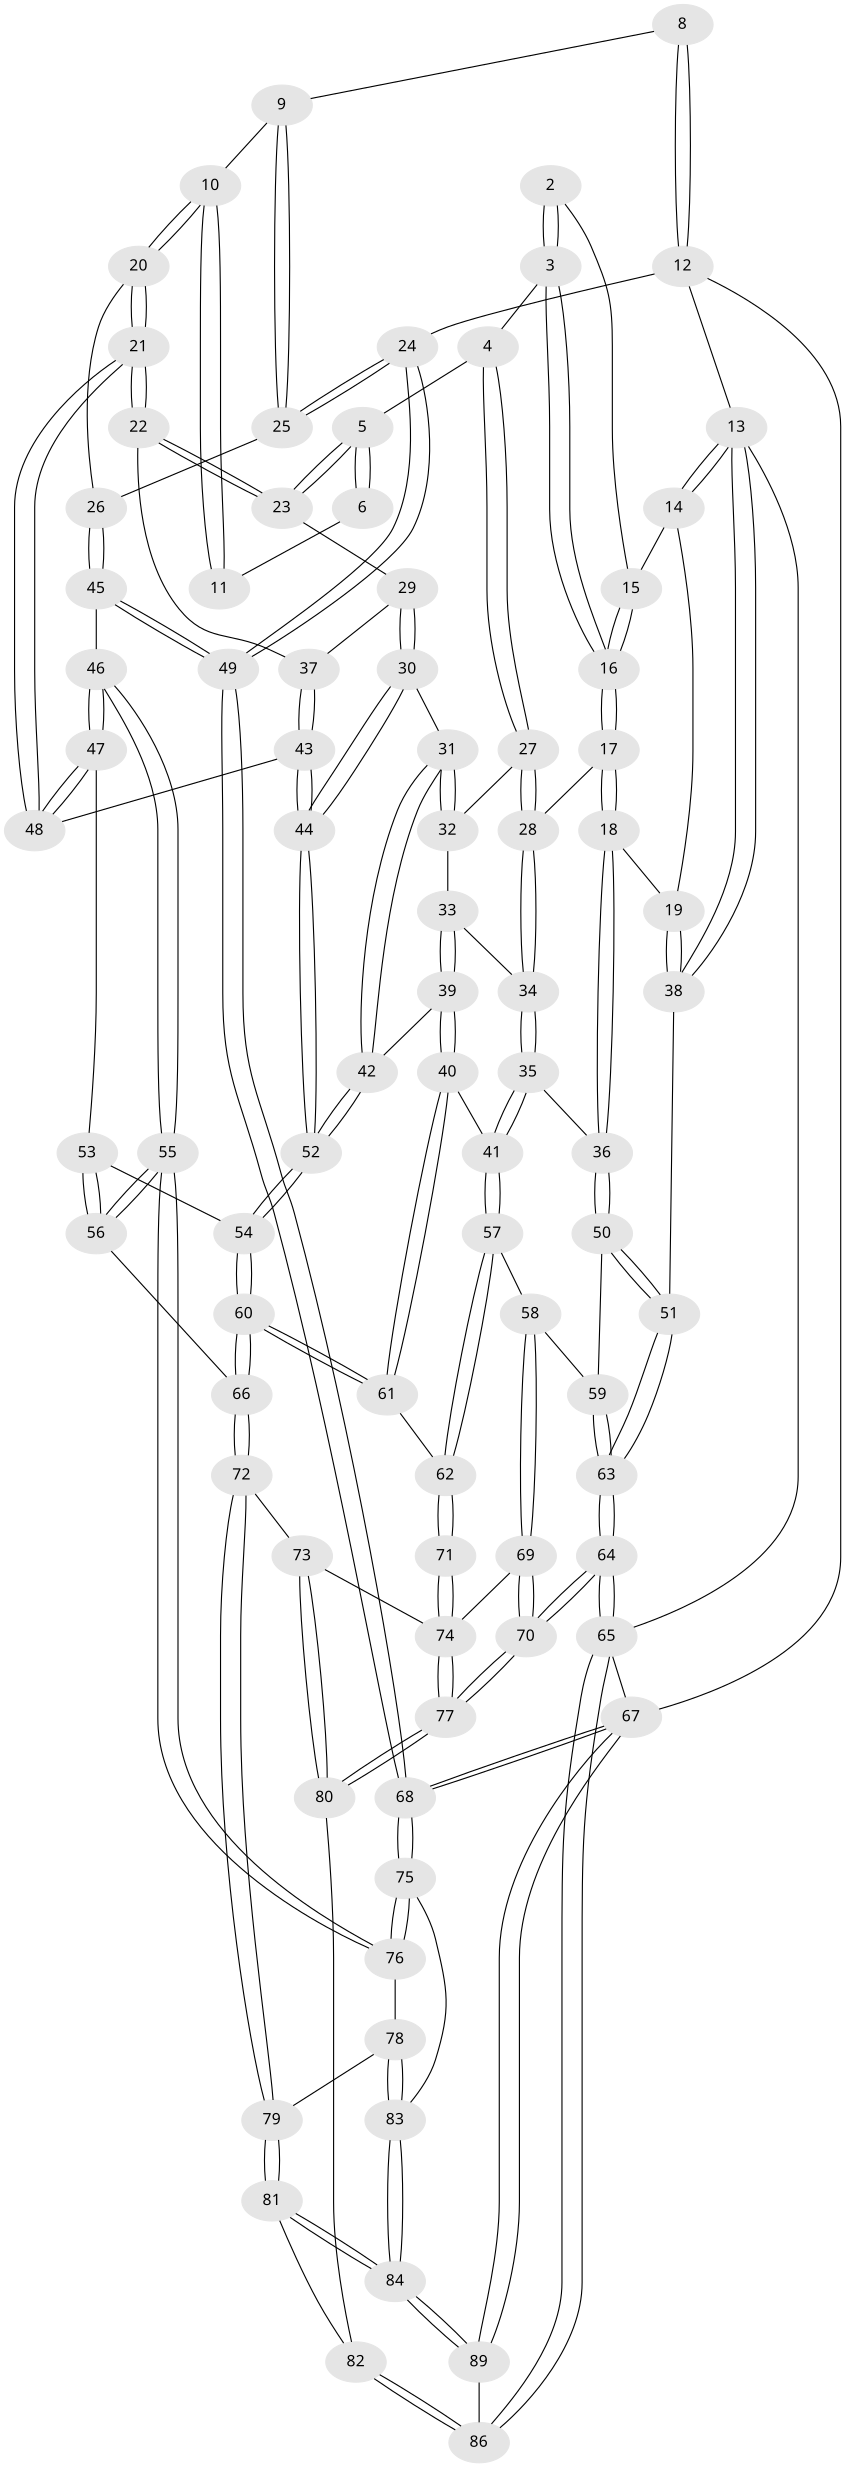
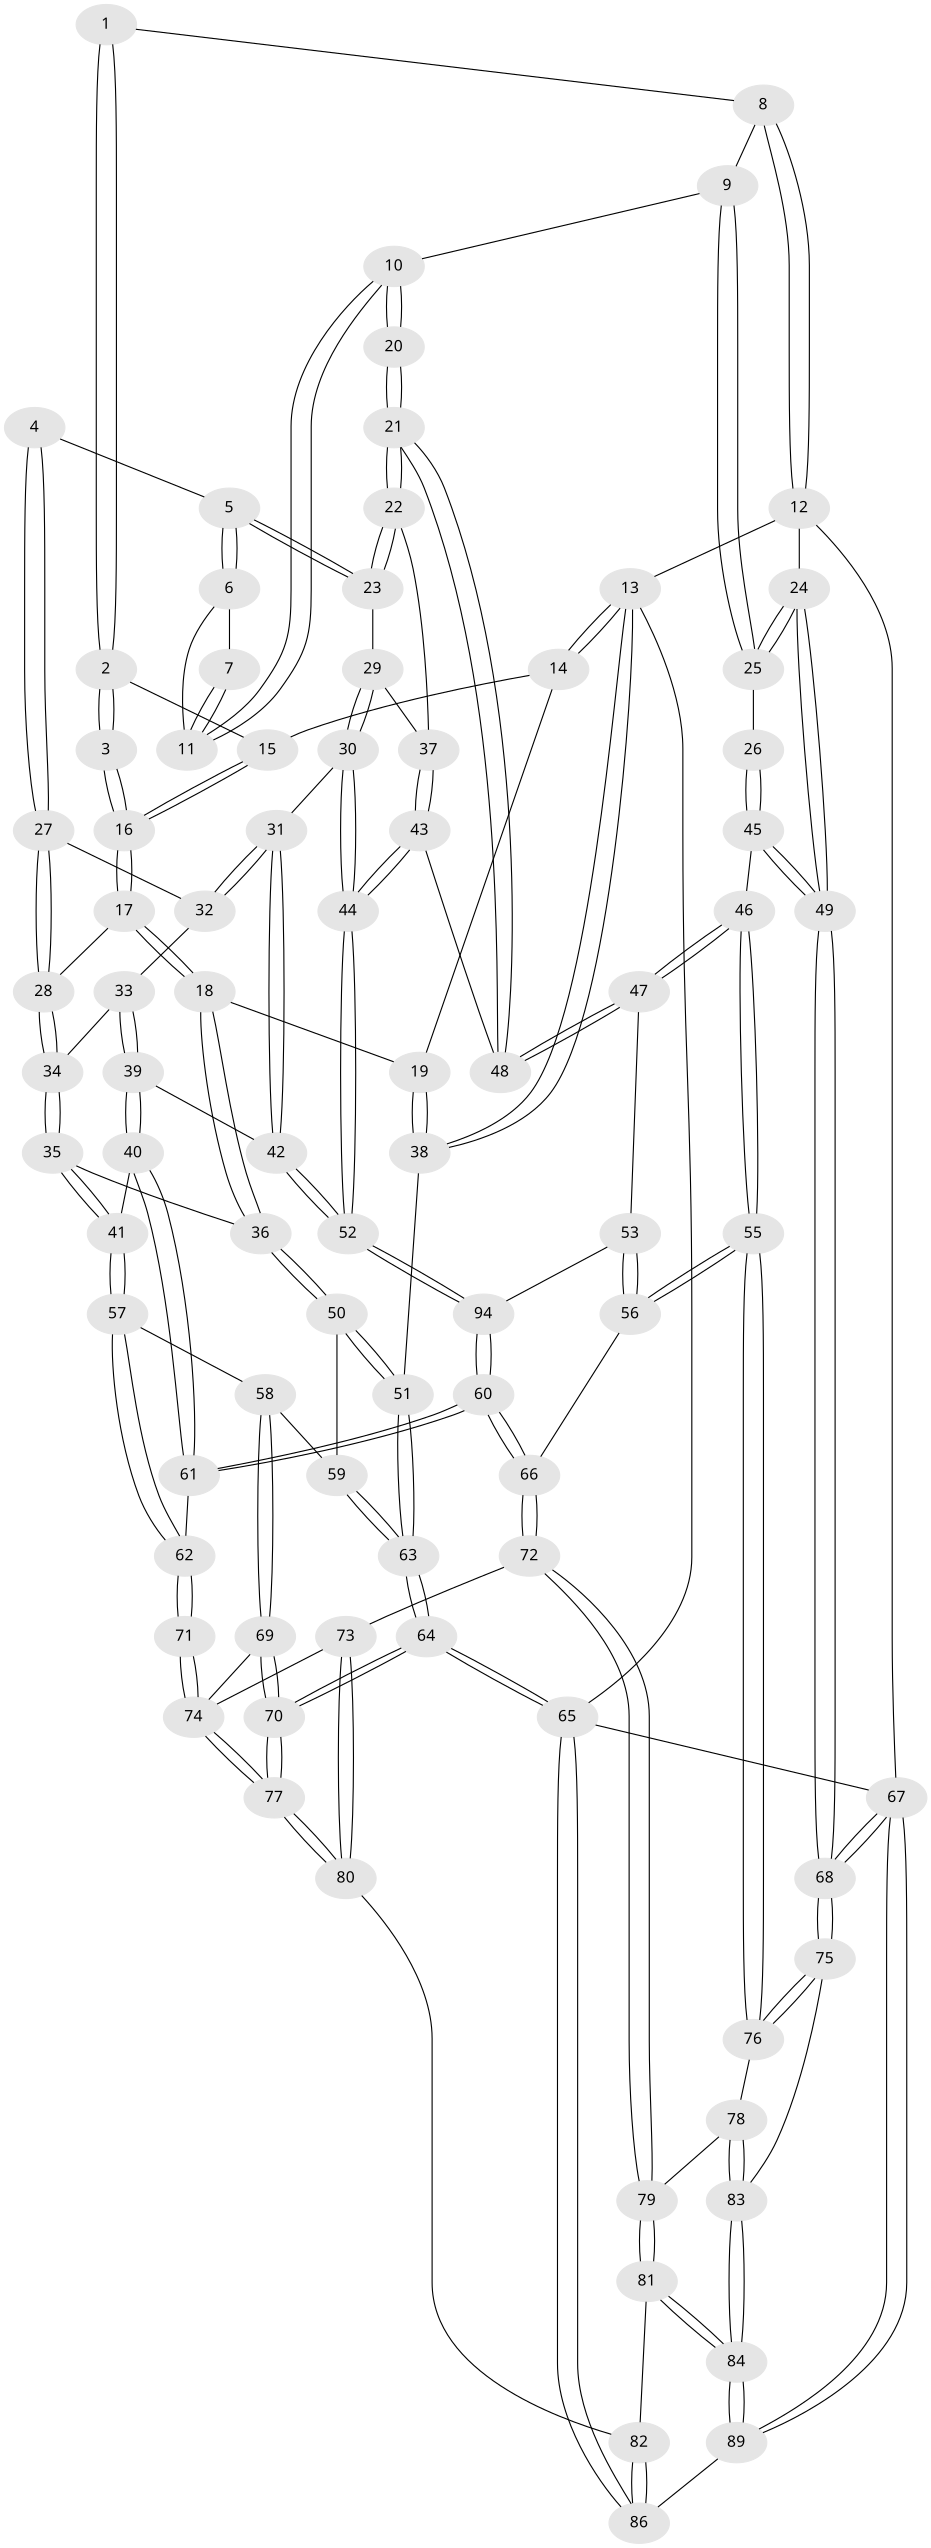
node "1": added
edge "3" -- "4": removed
edge "20" -- "26": removed
node "7": added
node "54": label "54" -> "94"
